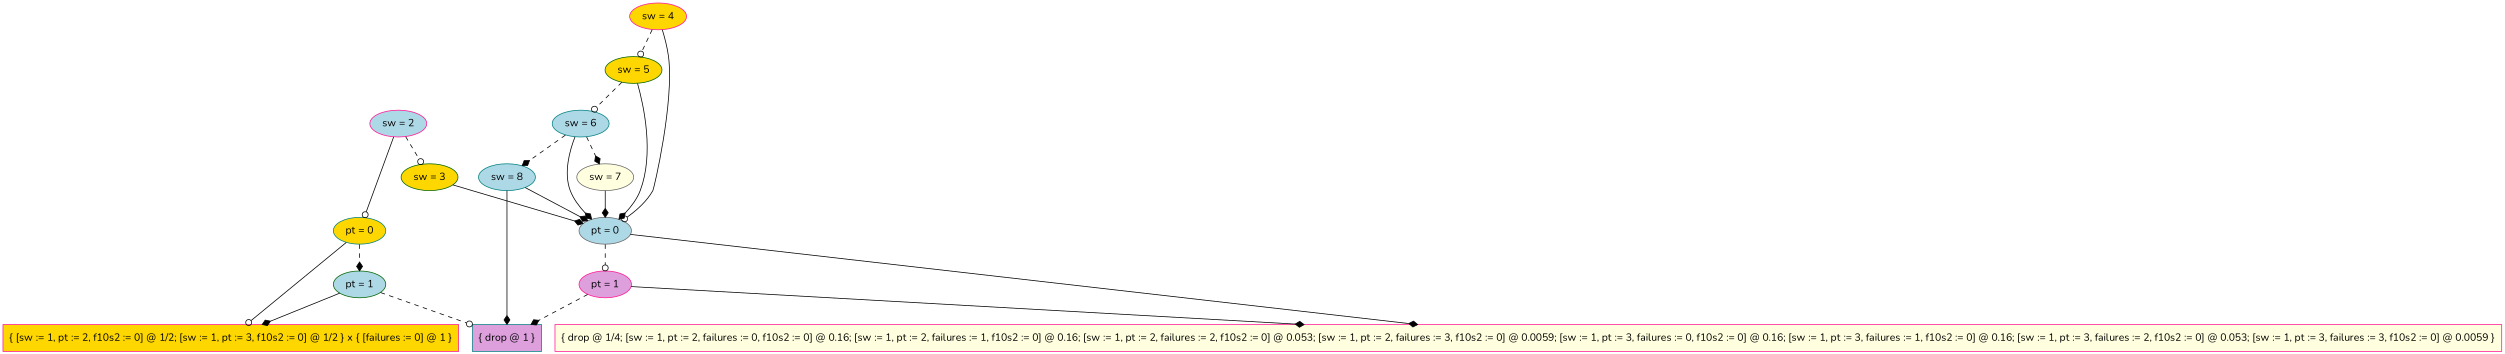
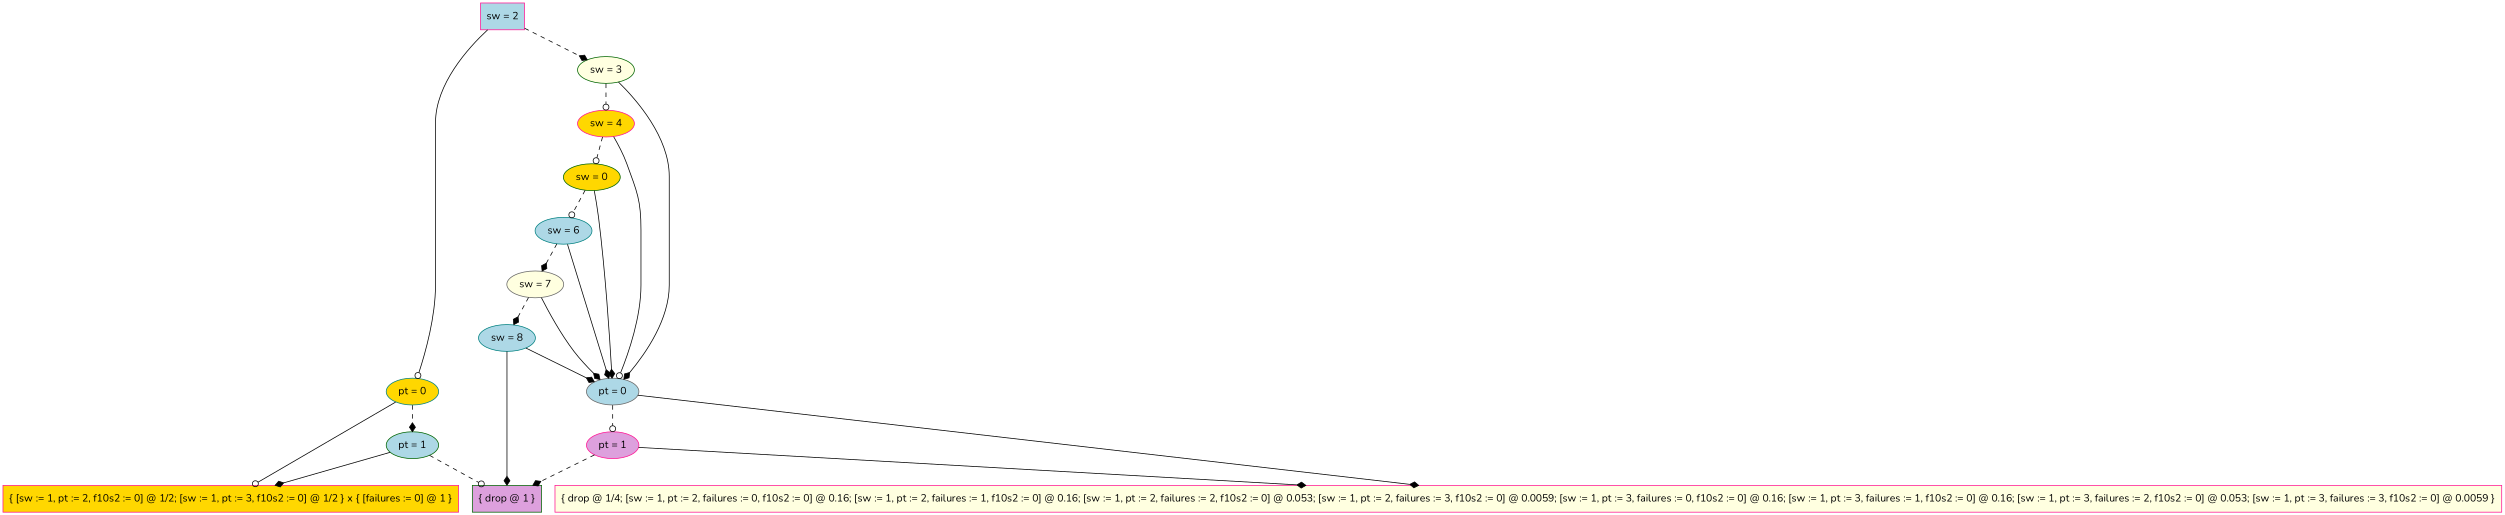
node "sw = 5": label "sw = 5" -> "sw = 0"
edge "sw = 3" -> "sw = 4": added
node "sw = 2": shape ellipse -> box
edge "sw = 2" -> "sw = 3": arrowhead odot -> diamond
edge "sw = 6" -> "sw = 8": now "sw = 7" -> "sw = 8"
node "sw = 3": fillcolor gold -> lightyellow
node "{ drop @ 1 }": color teal -> darkgreen
